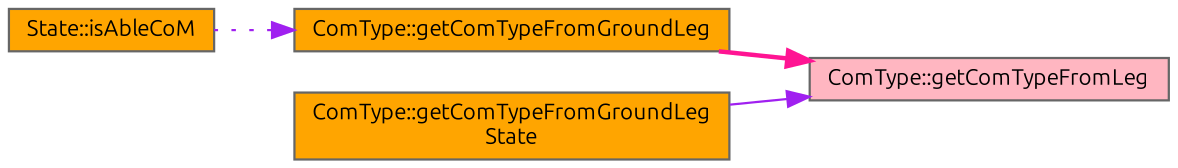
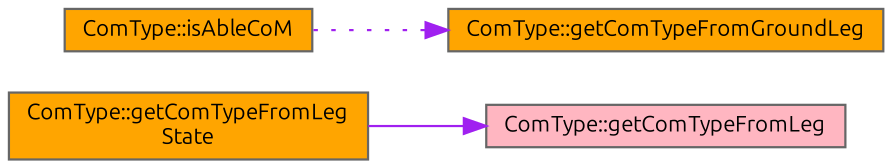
node "State::isAbleCoM": label "State::isAbleCoM" -> "ComType::isAbleCoM"
edge "ComType::getComTypeFromGroundLeg" -> "ComType::getComTypeFromLeg": removed
node "ComType::getComTypeFromGroundLeg State": label "ComType::getComTypeFromGroundLeg State" -> "ComType::getComTypeFromLeg State"
